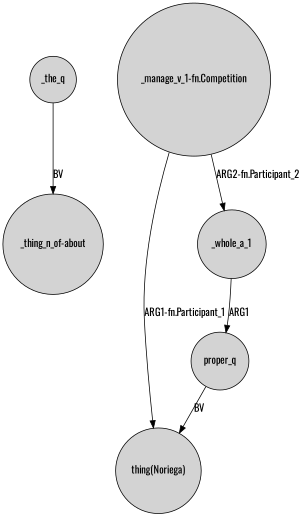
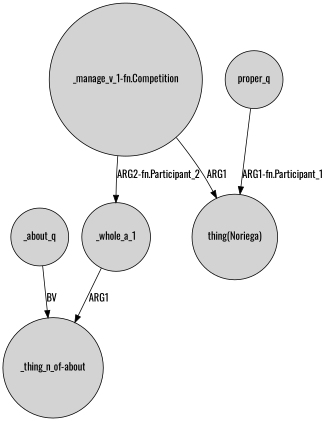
node "_the_q": label "_the_q" -> "_about_q"
edge "_whole_a_1" -> "proper_q": now "_whole_a_1" -> "_thing_n_of-about"
edge "_manage_v_1-fn.Competition" -> "thing(Noriega)": label "ARG1-fn.Participant_1" -> "ARG1"
edge "proper_q" -> "thing(Noriega)": label "BV" -> "ARG1-fn.Participant_1"
